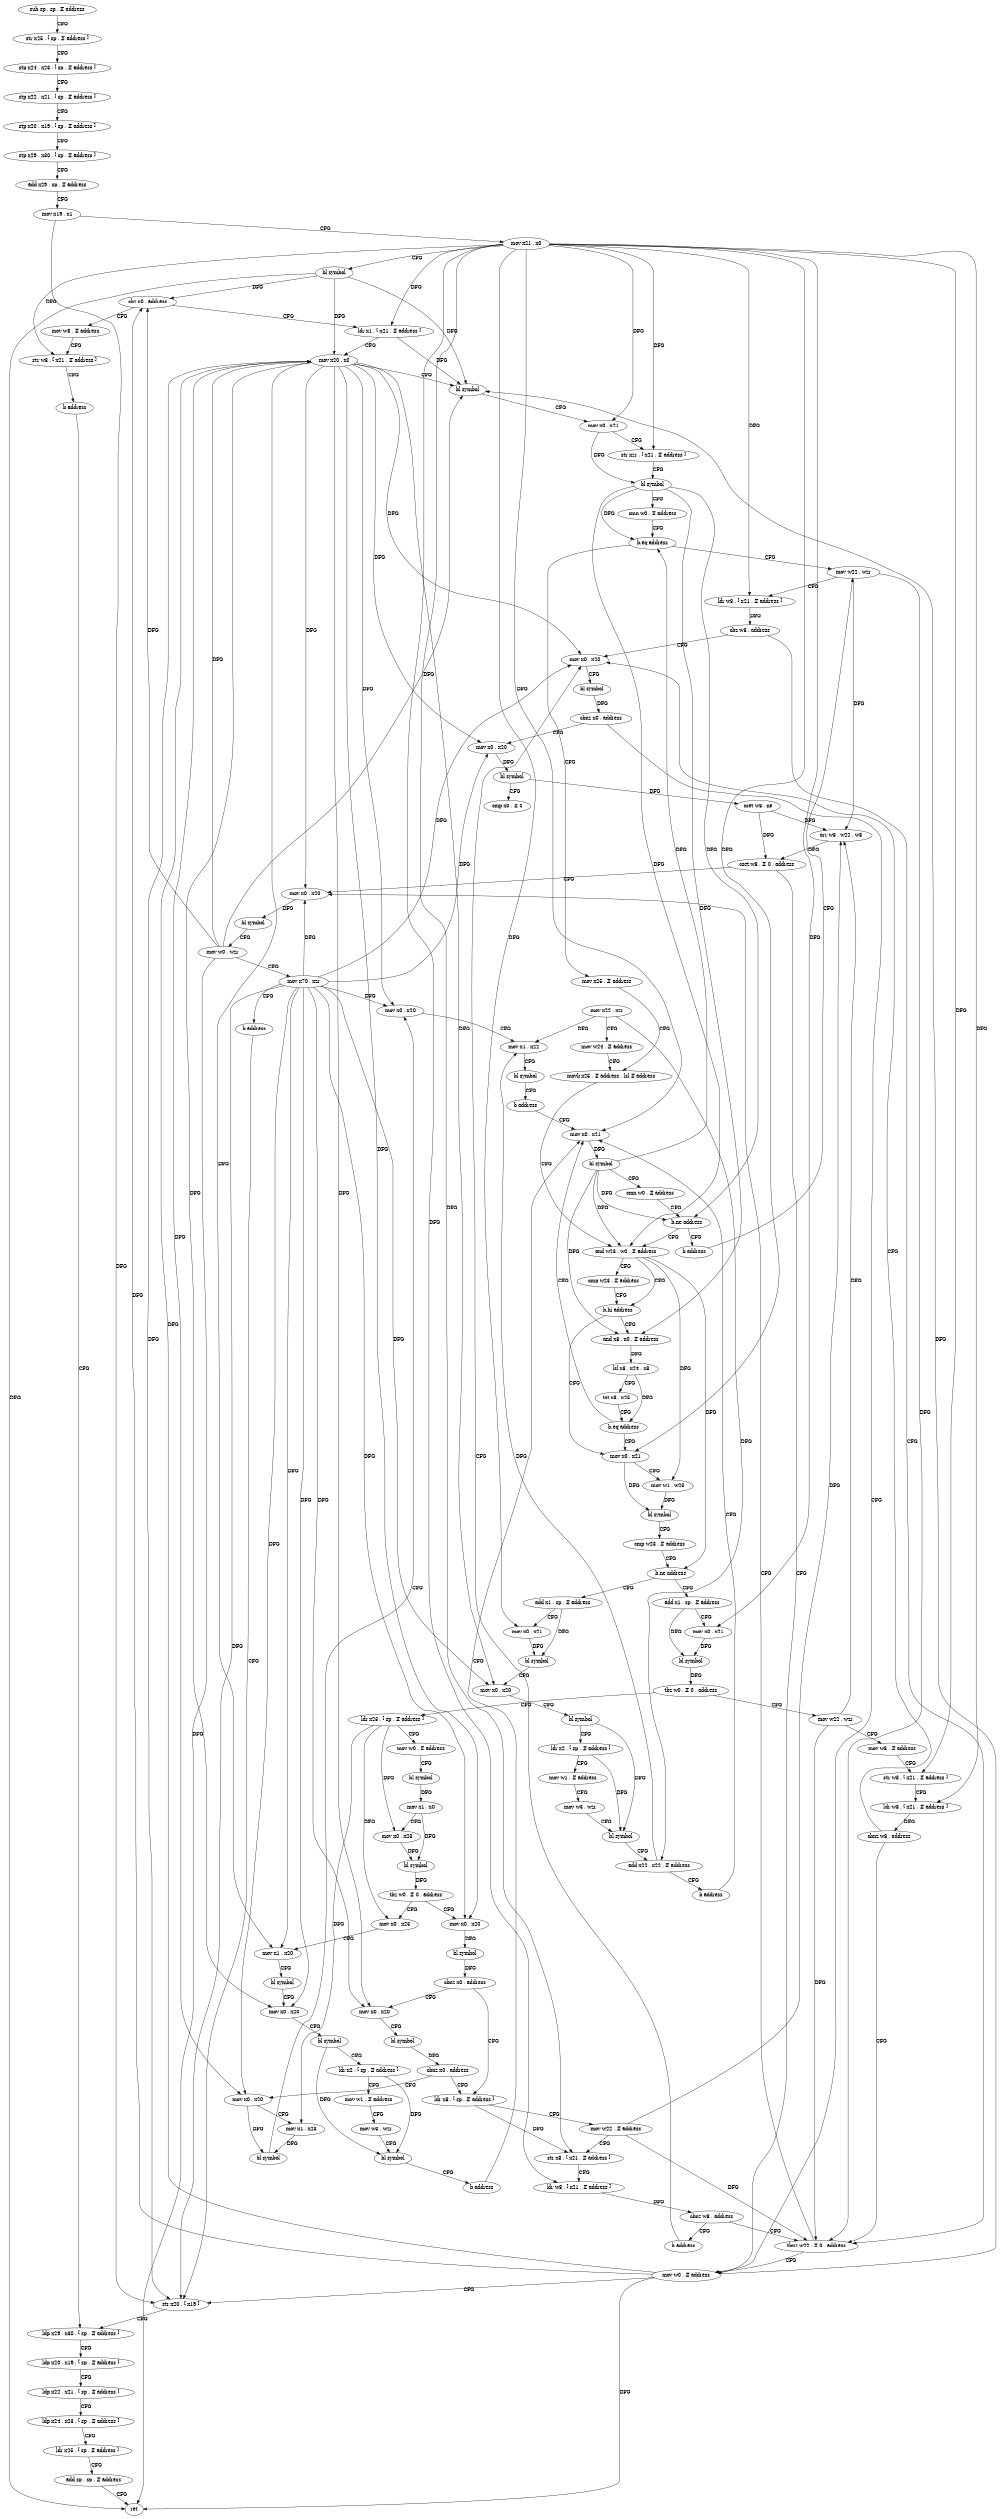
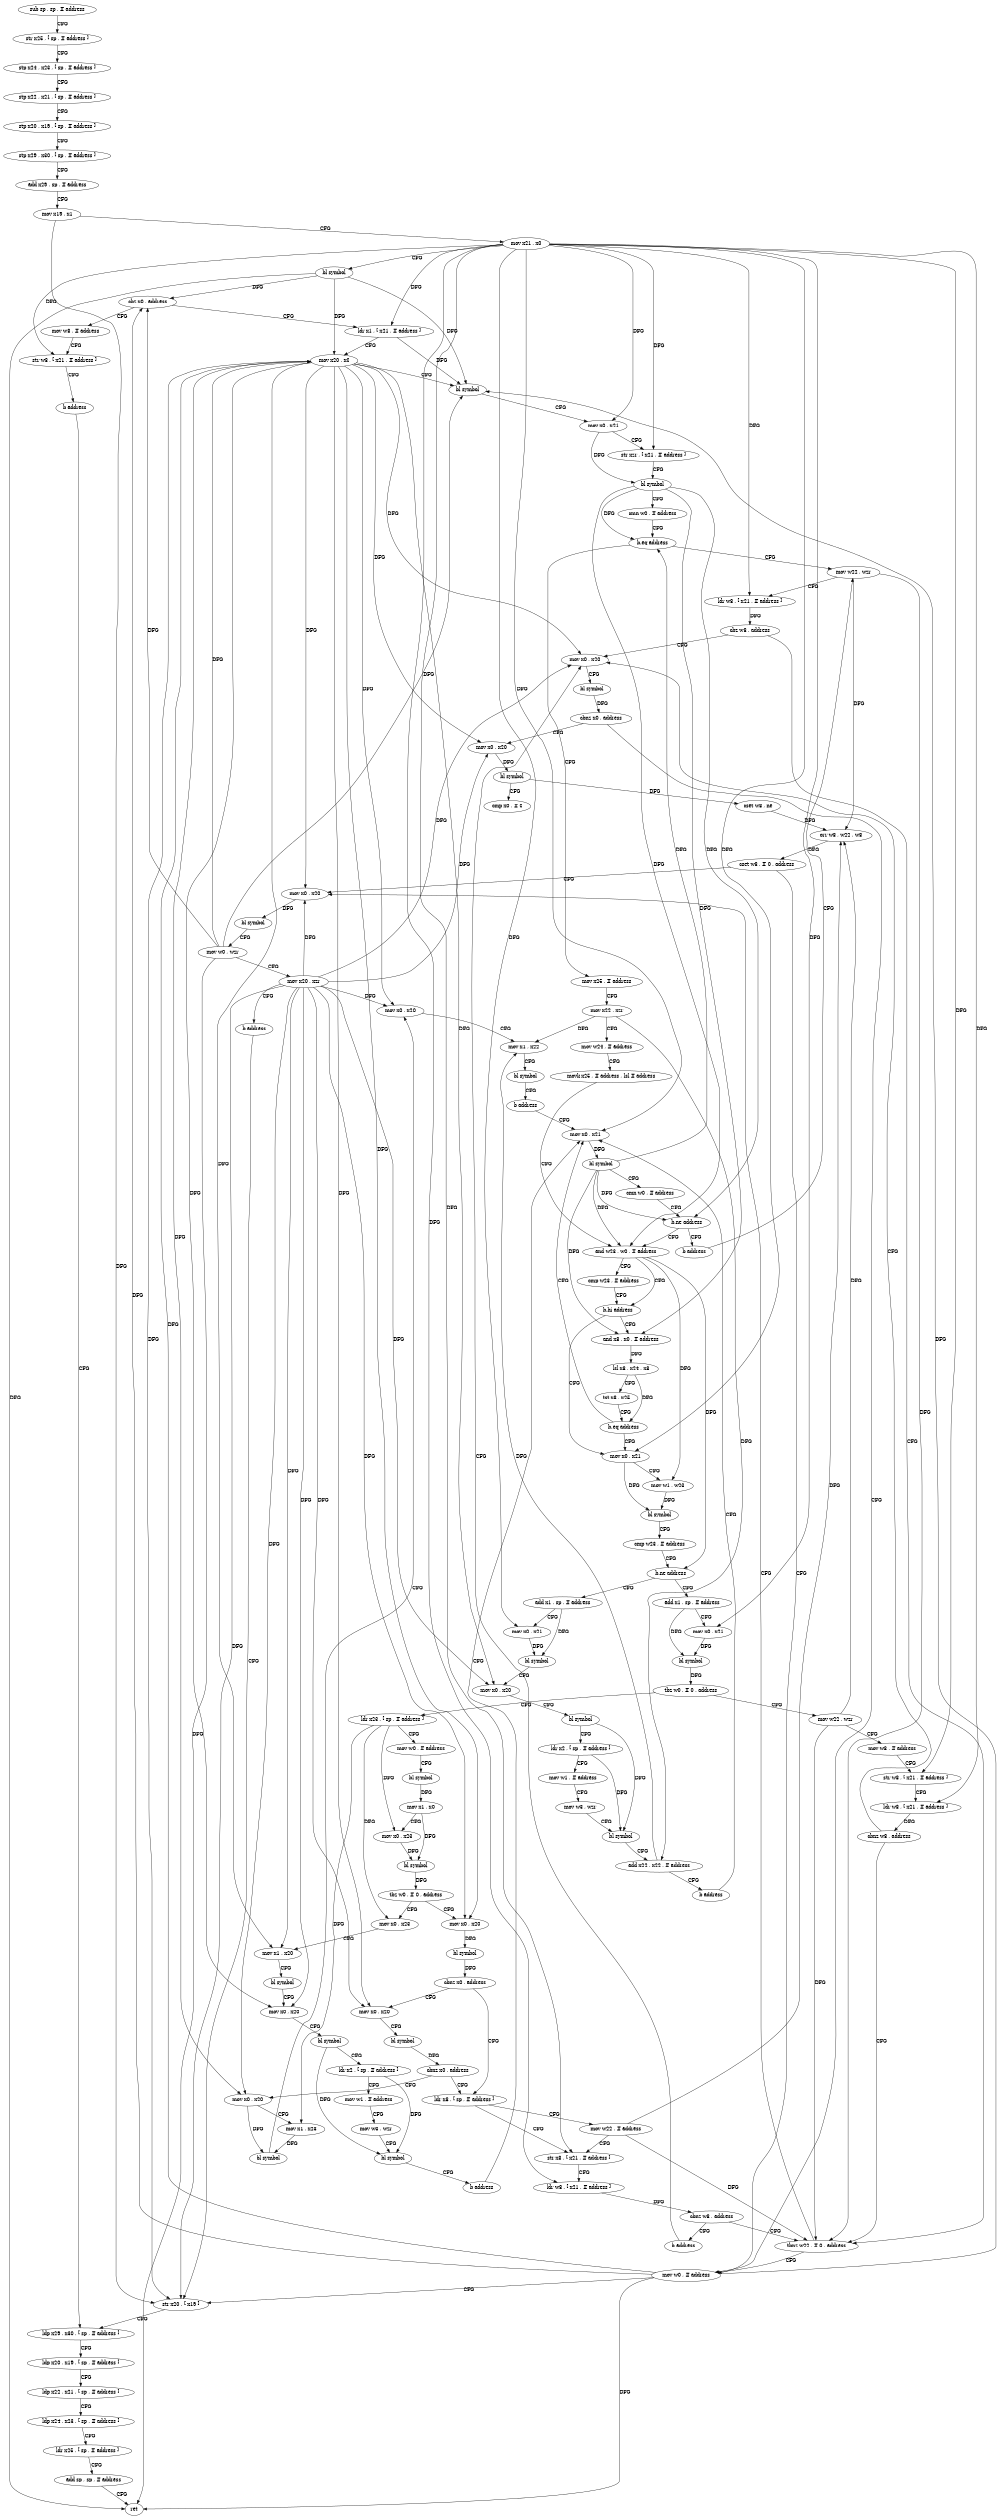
edge "cset w8 , ne" -> "cset w8 , # 0 , address": removed, label "DFG"
node "mov x70 , xzr": label "mov x70 , xzr" -> "mov x20 , xzr"
edge "mov x25 , # address" -> "movk x25 , # address , lsl # address": now "mov x25 , # address" -> "mov x22 , xzr"
edge "ldr x8 , [ sp , # address ]" -> "str x8 , [ x21 , # address ]": label "DFG" -> "CFG"
